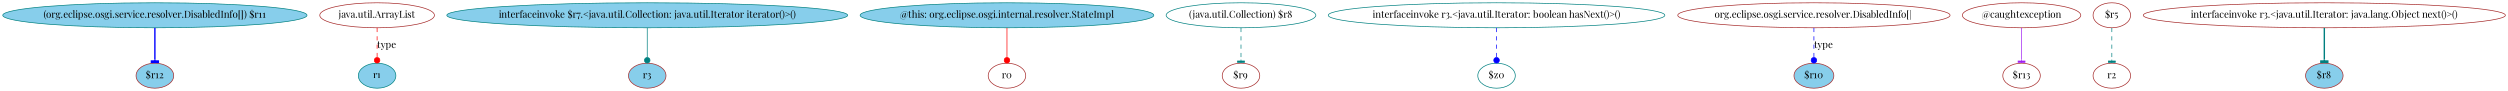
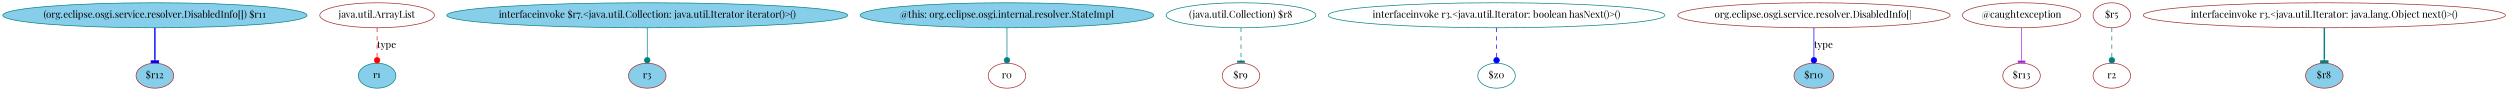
edge "@this: org.eclipse.osgi.internal.resolver.StateImpl" -> "r0": color red -> teal
edge "org.eclipse.osgi.service.resolver.DisabledInfo[]" -> "$r10": style dashed -> solid
edge "$r5" -> "r2": arrowhead tee -> dot
